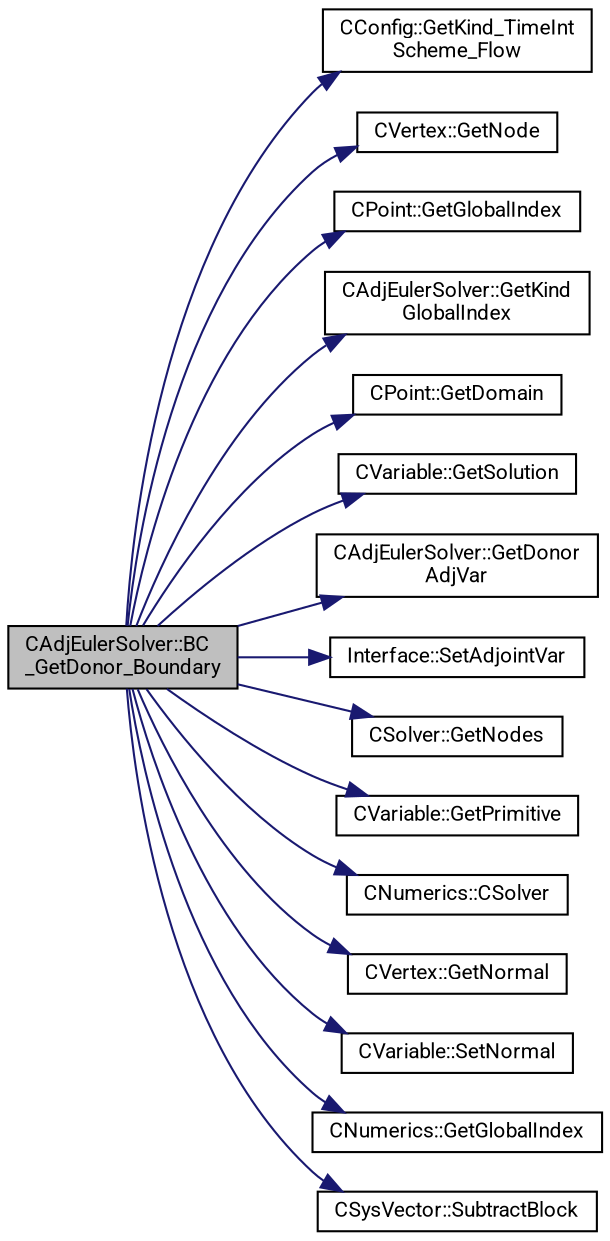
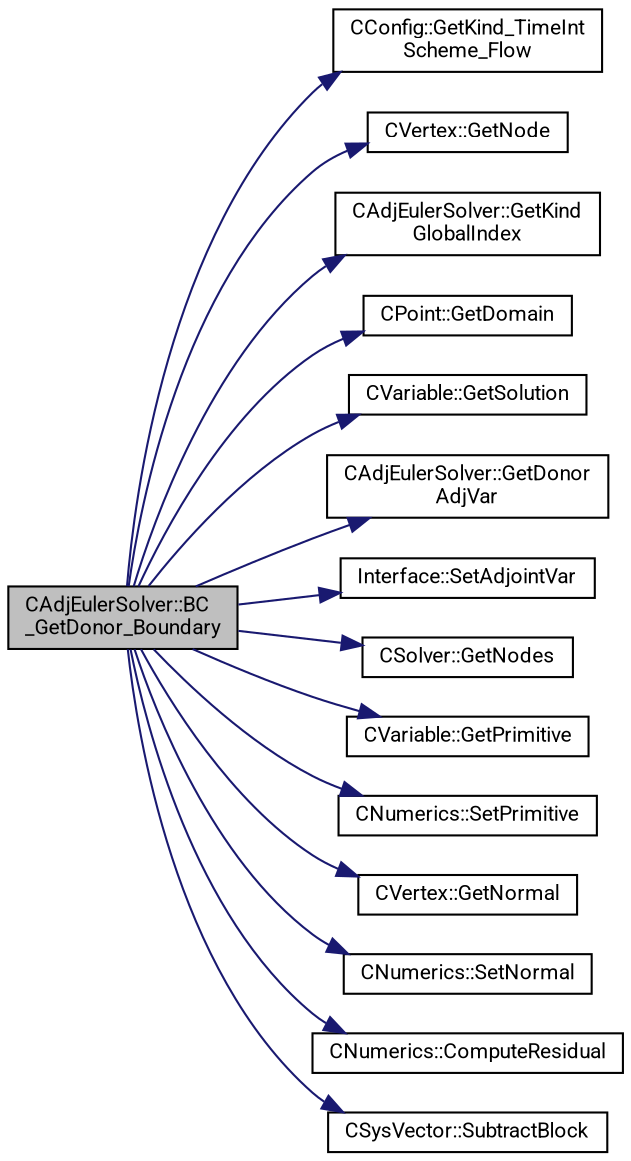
node "CPoint::GetGlobalIndex": removed
node "CNumerics::CSolver": label "CNumerics::CSolver" -> "CNumerics::SetPrimitive"
node "CVariable::SetNormal": label "CVariable::SetNormal" -> "CNumerics::SetNormal"
node "CNumerics::GetGlobalIndex": label "CNumerics::GetGlobalIndex" -> "CNumerics::ComputeResidual"
